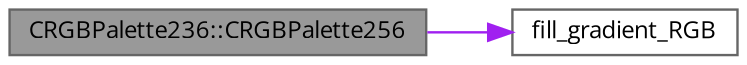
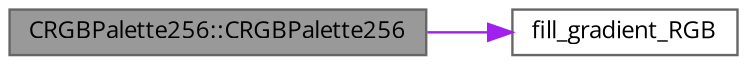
node "CRGBPalette236::CRGBPalette256": label "CRGBPalette236::CRGBPalette256" -> "CRGBPalette256::CRGBPalette256"
